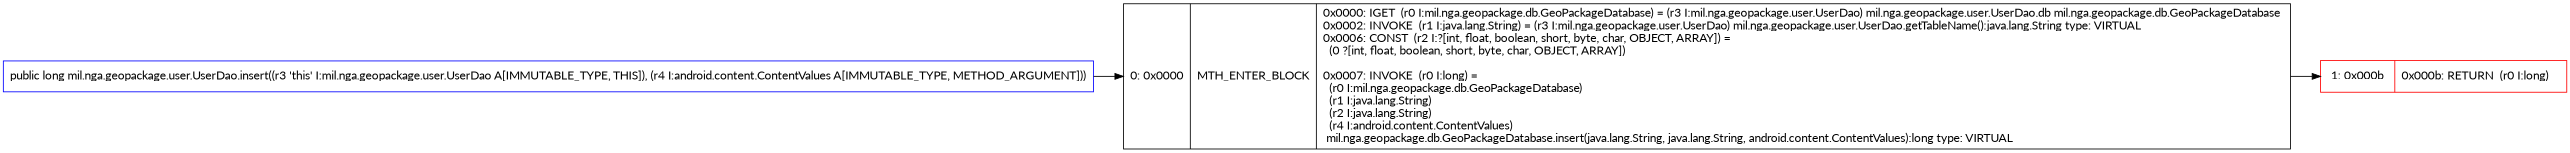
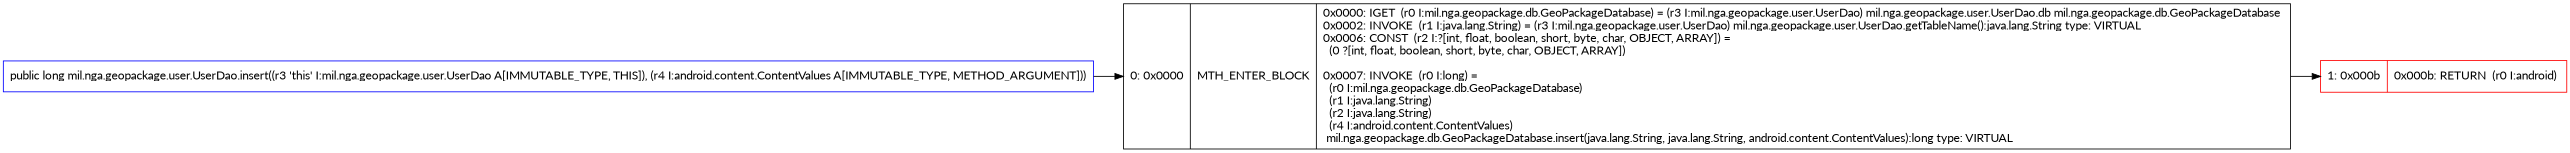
node "1: 0x000b": text "0x000b: RETURN  (r0 I:long)" -> "0x000b: RETURN  (r0 I:android)"
